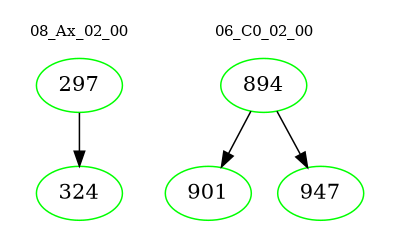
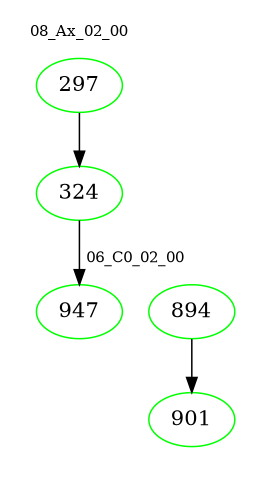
edge "894" -> "947": now "324" -> "947"
